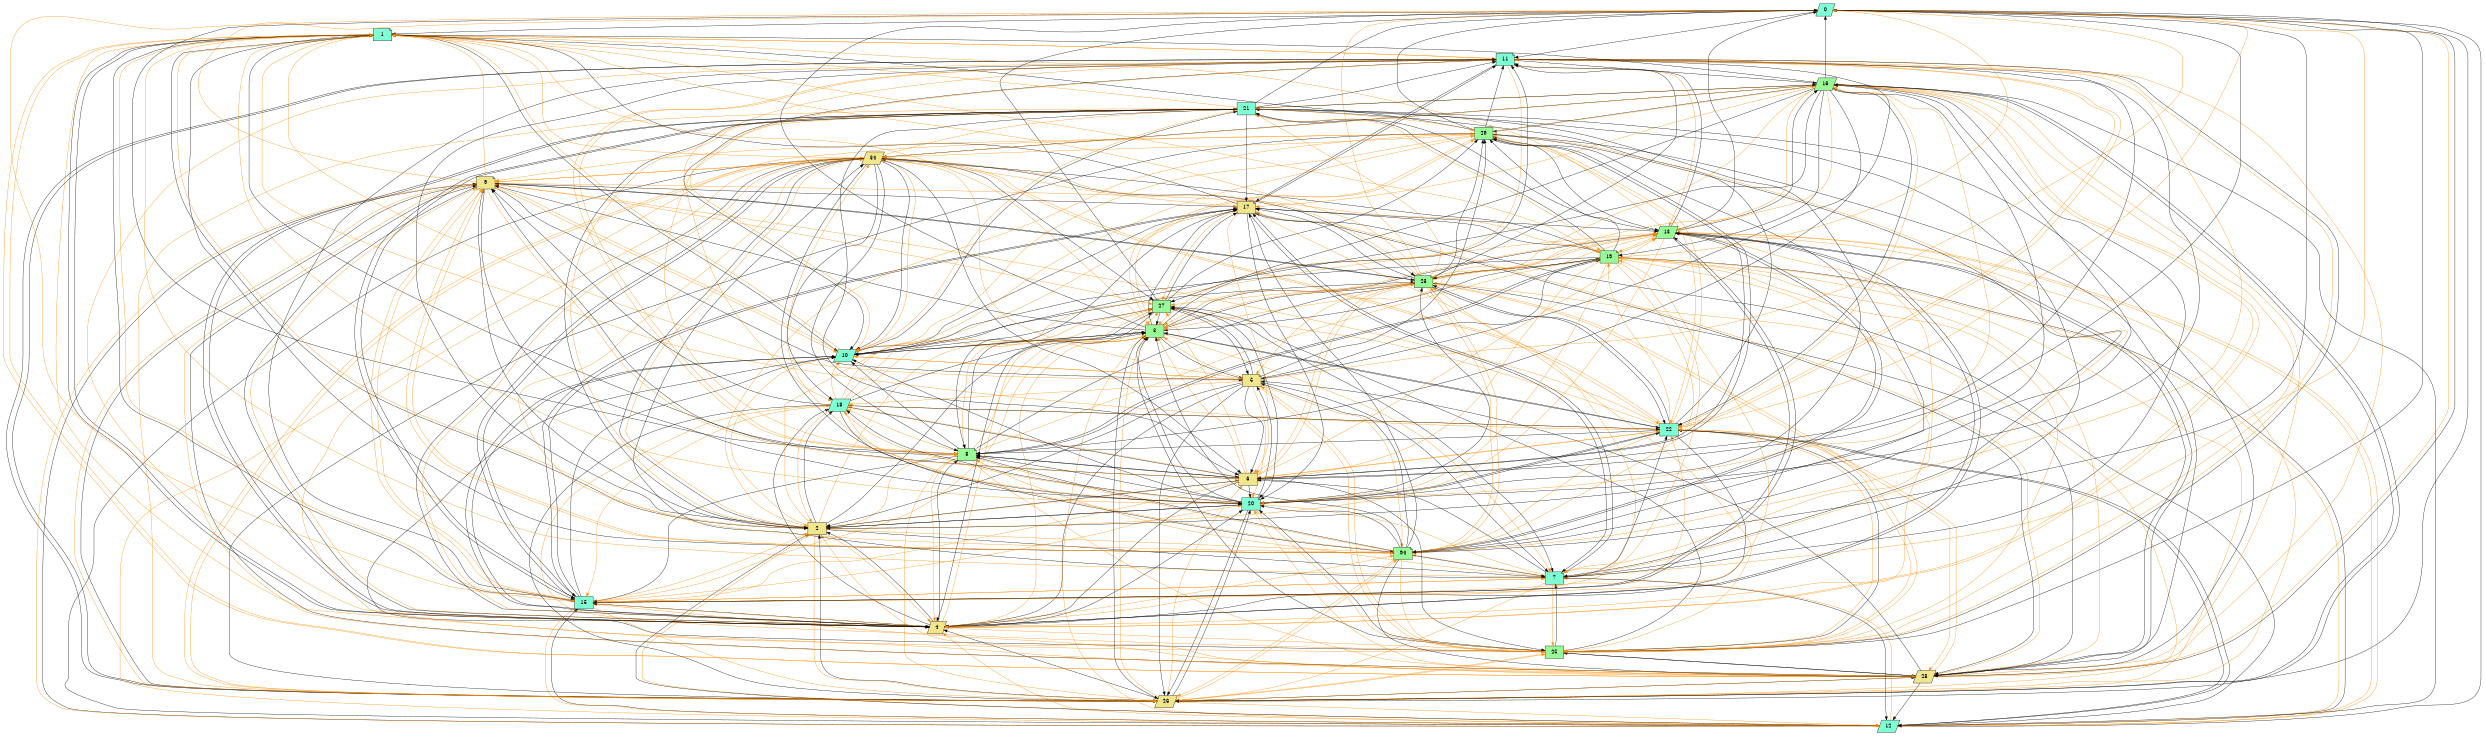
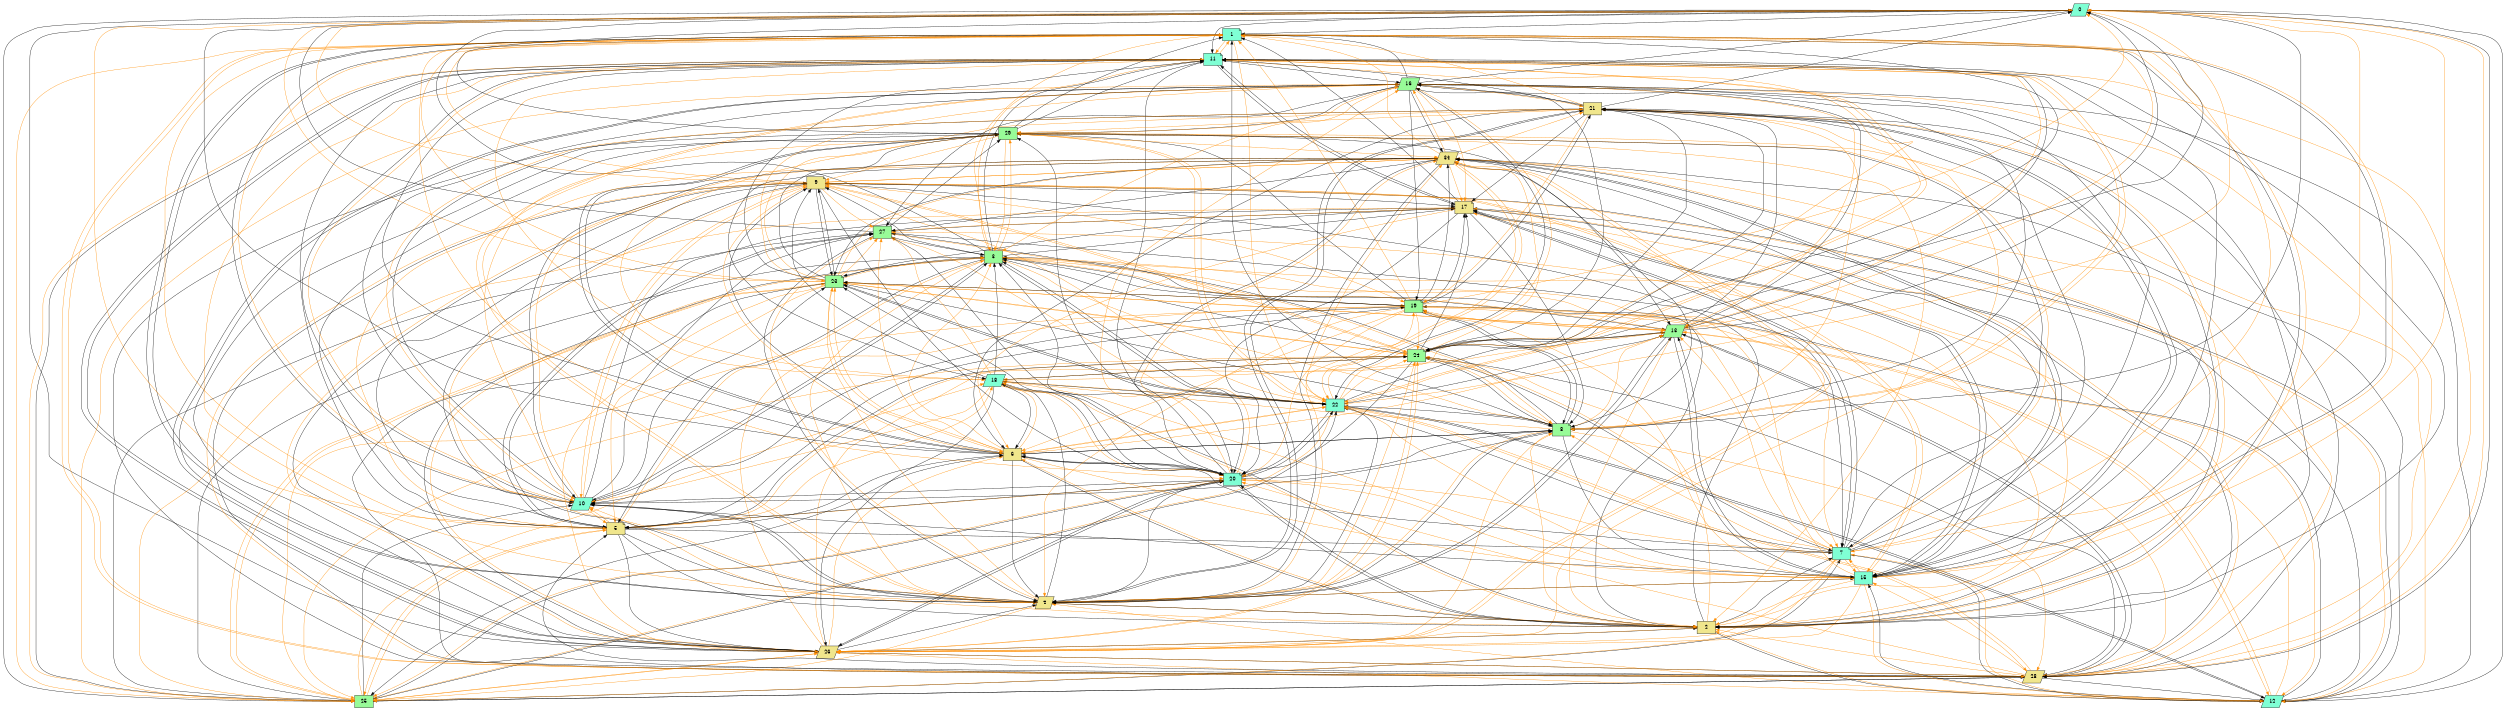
node "21": fillcolor aquamarine -> khaki
edge "17" -> "13": now "22" -> "13"
edge "34" -> "6": now "20" -> "6"
node "94": label "94" -> "24"
